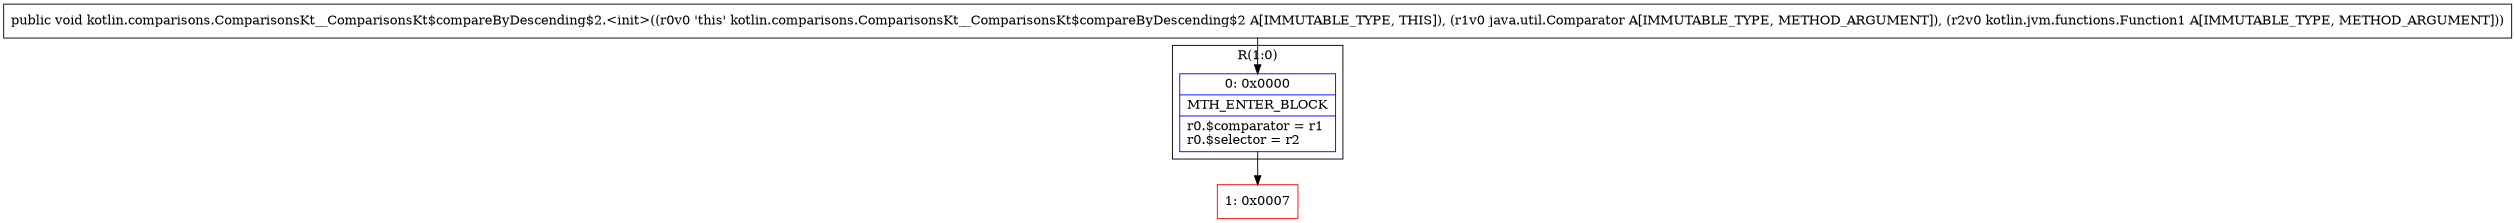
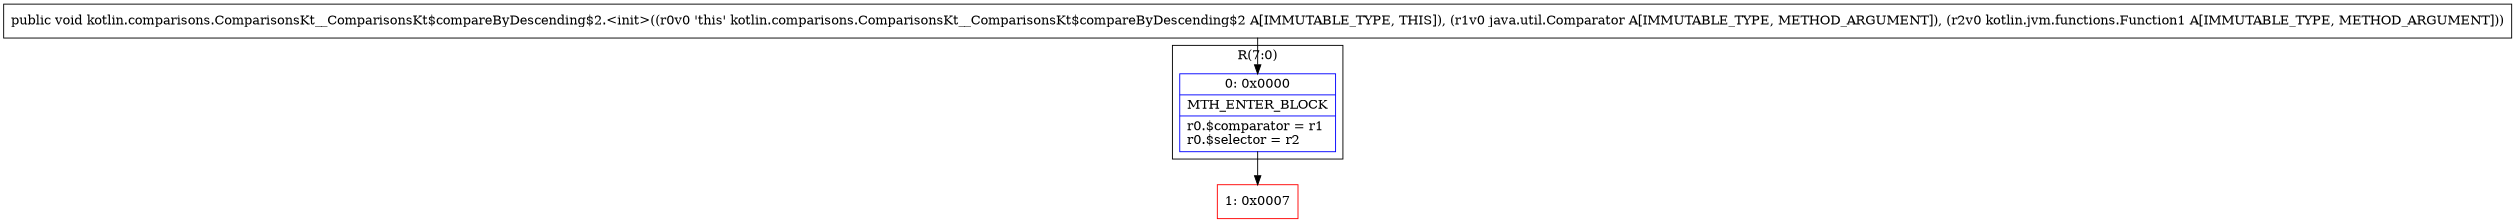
cluster "R(1:0)": label "R(1:0)" -> "R(7:0)"
